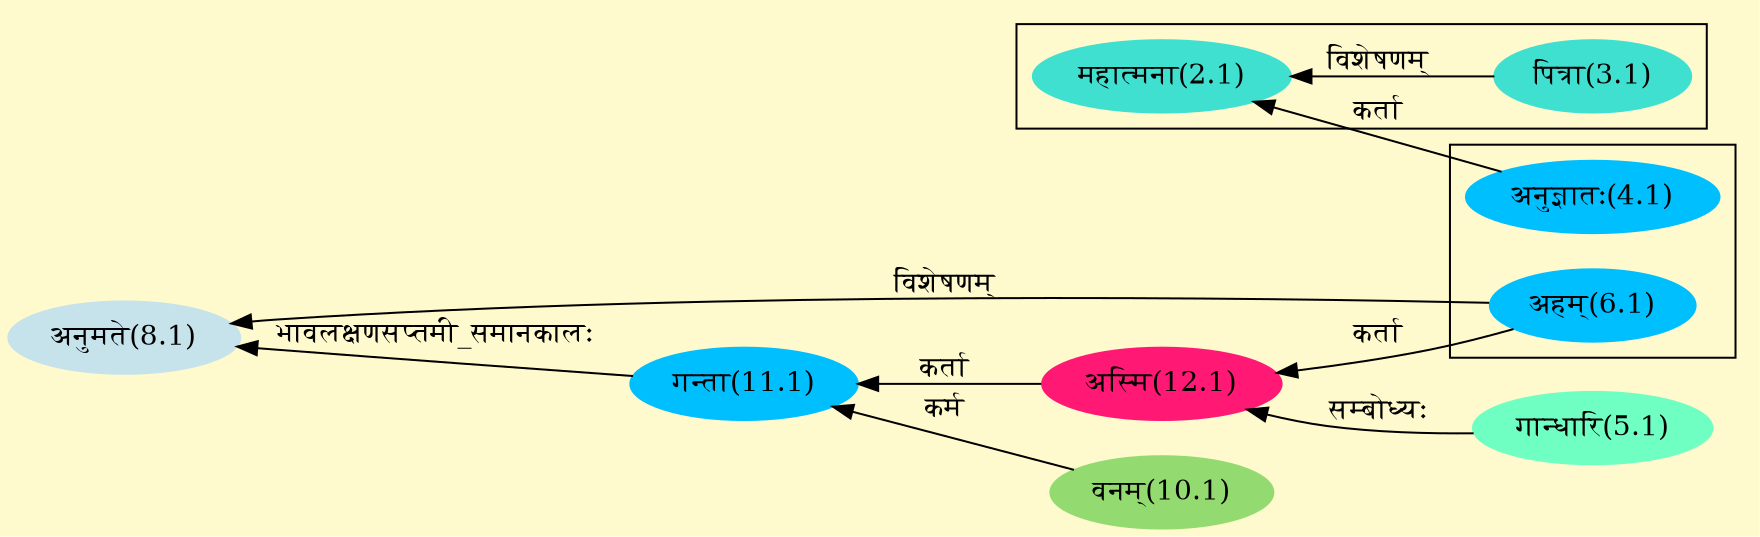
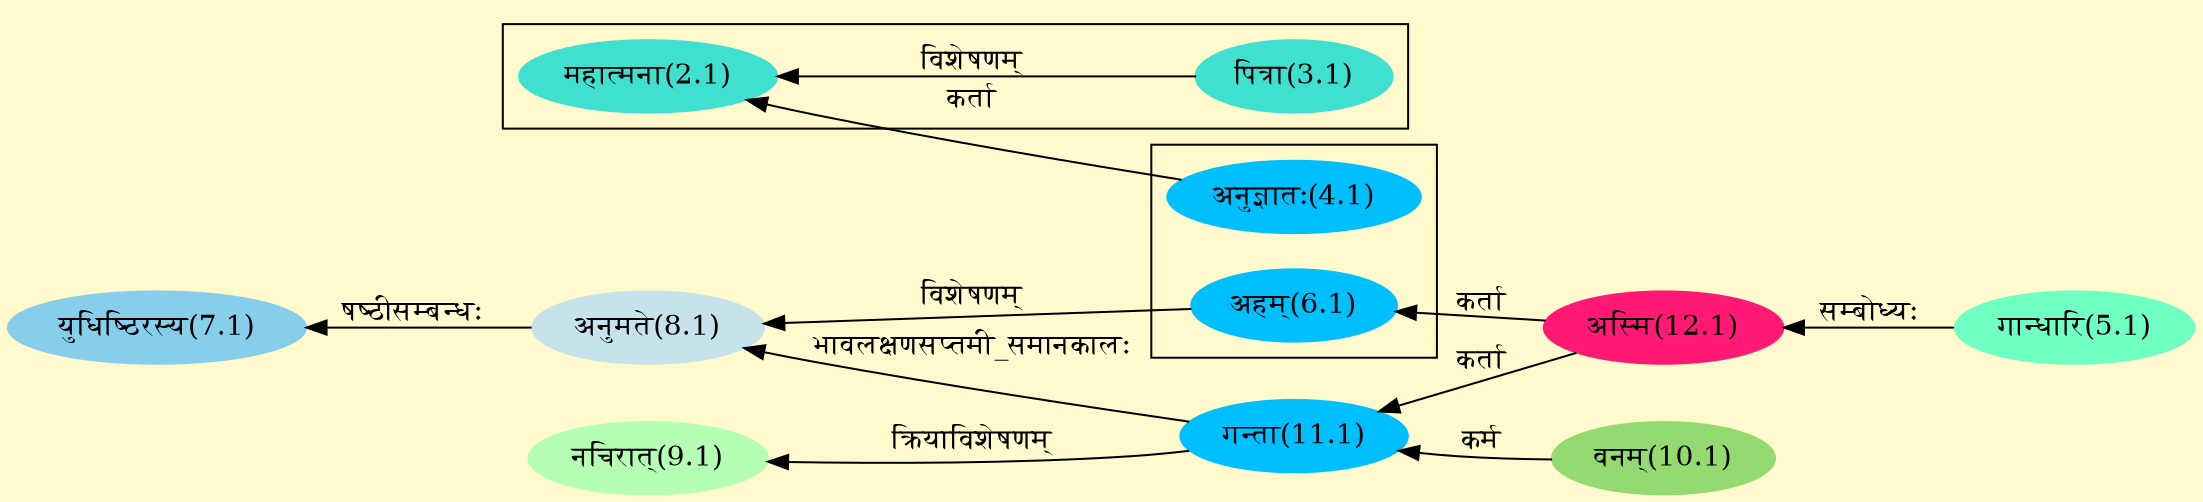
node "युधिष्ठिरस्य(7.1)": added
edge "अहम्(6.1)" -> "अस्मि(12.1)": reversed
node "नचिरात्(9.1)": added
